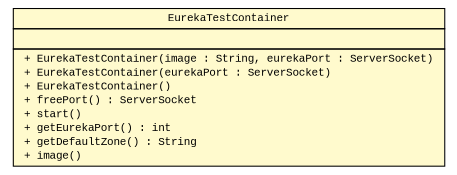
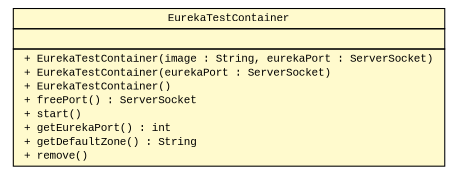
node "EurekaTestContainer": text "+ image()" -> "+ remove()"
